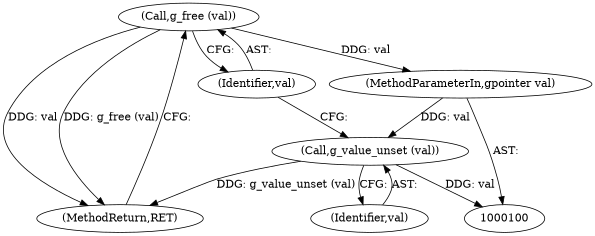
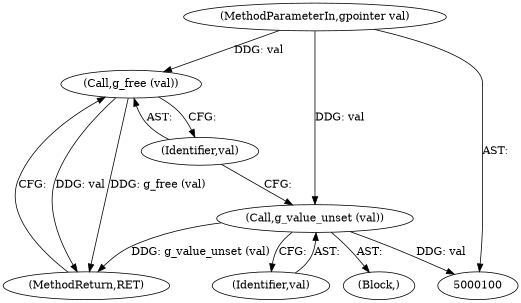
edge "(Call,g_free (val))" -> "(MethodParameterIn,gpointer val)": reversed
node "1000100": label "1000100" -> "5000100"
node "(Block,)": added
